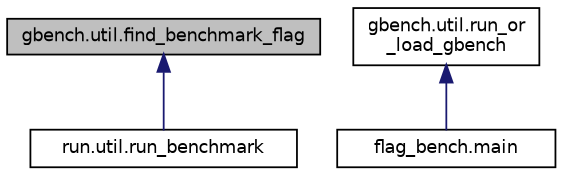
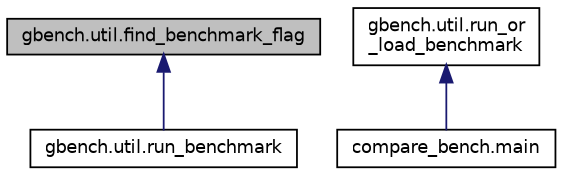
node "gbench.util.run_or _load_gbench": label "gbench.util.run_or _load_gbench" -> "gbench.util.run_or _load_benchmark"
node "run.util.run_benchmark": label "run.util.run_benchmark" -> "gbench.util.run_benchmark"
node "flag_bench.main": label "flag_bench.main" -> "compare_bench.main"
